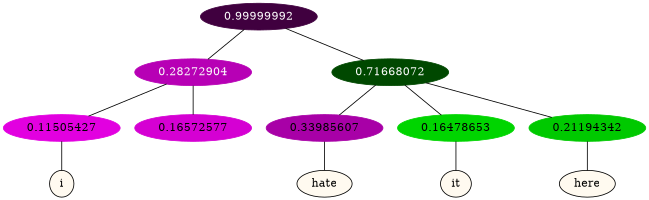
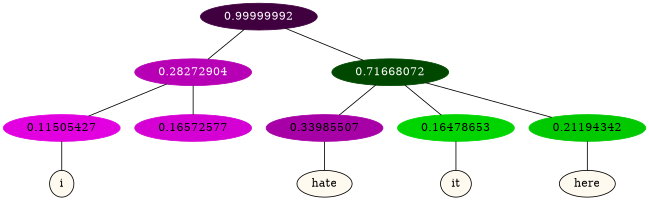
node "0.33985607": label "0.33985607" -> "0.33985507"
